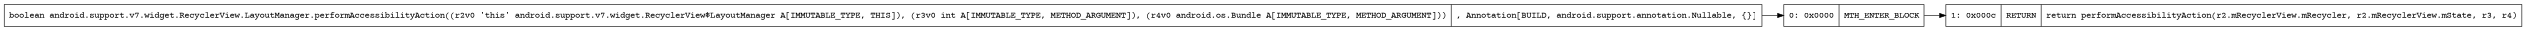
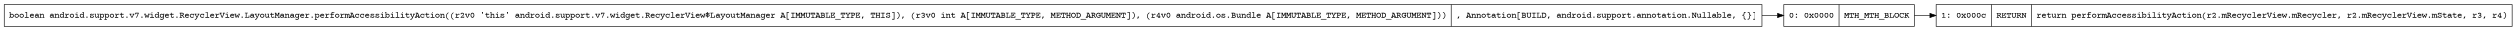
node "0: 0x0000": text "MTH_ENTER_BLOCK" -> "MTH_MTH_BLOCK"
